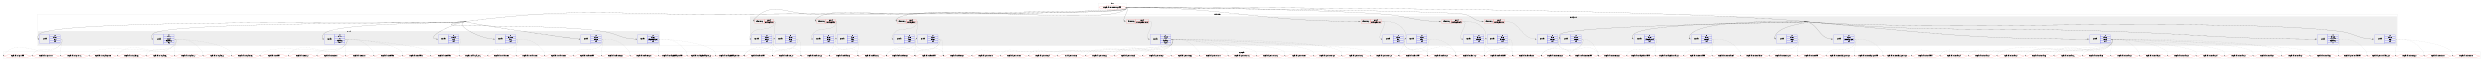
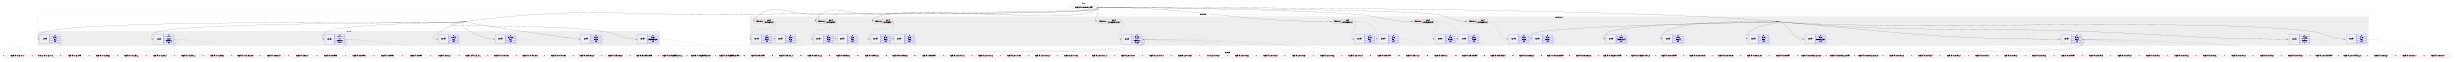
node "portage://dev-util/catkin-0.7.14": label "portage://dev-util/catkin-0.7.14" -> "conditional://dev-util/catkin-0.7.14"
node "portage://dev-ros/genmsg-9999": label "portage://dev-ros/genmsg-9999" -> "portage://dev-genmsg/genmsg-9999"
node "portage://dev-ros/gencpp-0.6.0": removed
